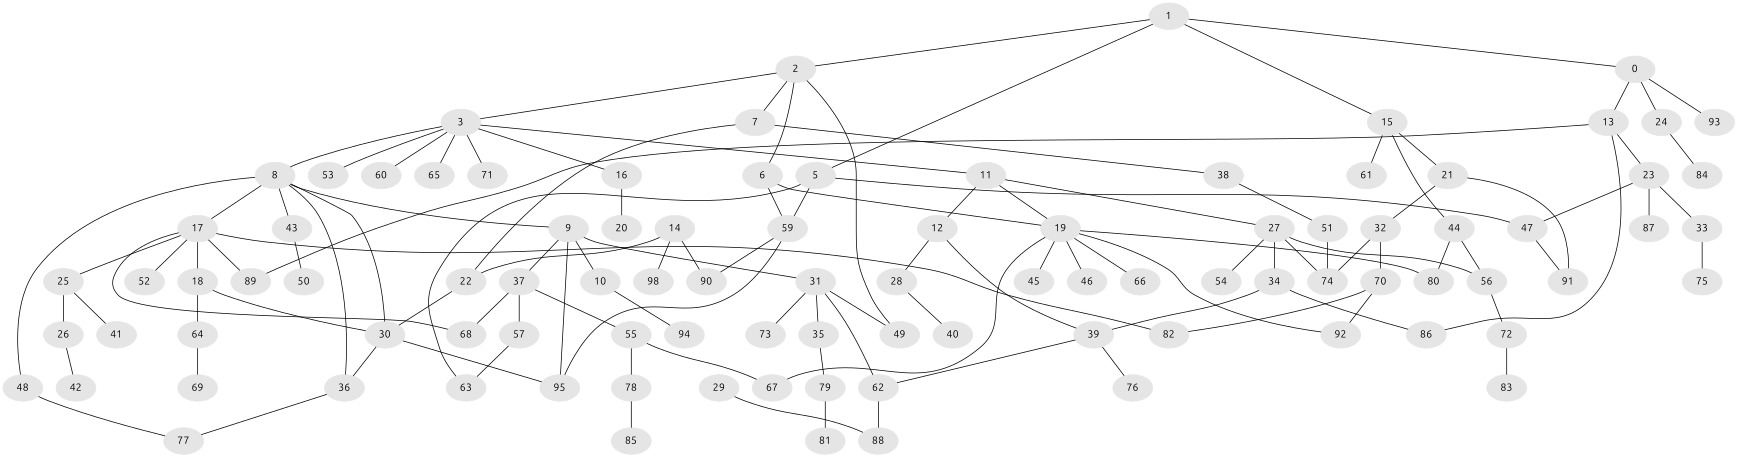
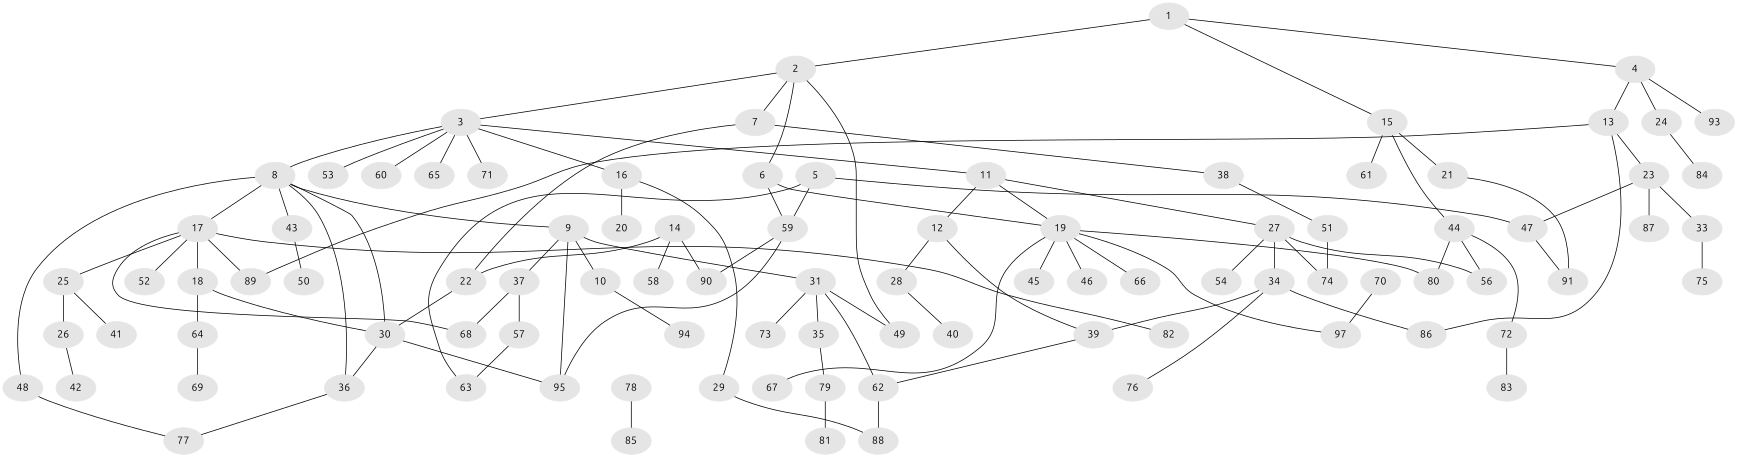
node "0": label "0" -> "4"
edge "1" -- "5": removed
node "32": removed
edge "16" -- "29": added
node "98": label "98" -> "58"
edge "56" -- "72": now "44" -- "72"
edge "70" -- "82": removed
node "55": removed
node "92": label "92" -> "97"
edge "39" -- "76": now "34" -- "76"
